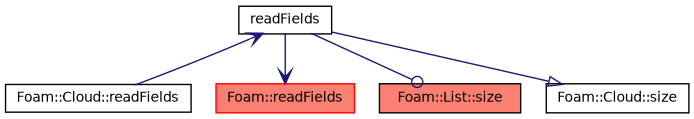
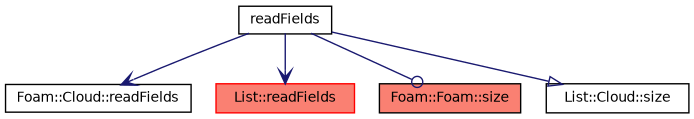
edge "Foam::Cloud::readFields" -> "readFields": reversed
node "Foam::readFields": label "Foam::readFields" -> "List::readFields"
node "Foam::List::size": label "Foam::List::size" -> "Foam::Foam::size"
node "Foam::Cloud::size": label "Foam::Cloud::size" -> "List::Cloud::size"
